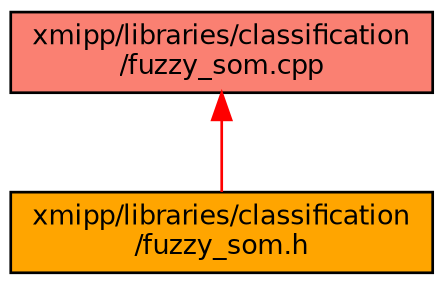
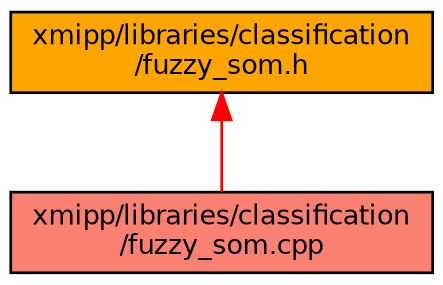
edge "xmipp/libraries/classification /fuzzy_som.h" -> "xmipp/libraries/classification /fuzzy_som.cpp": reversed
